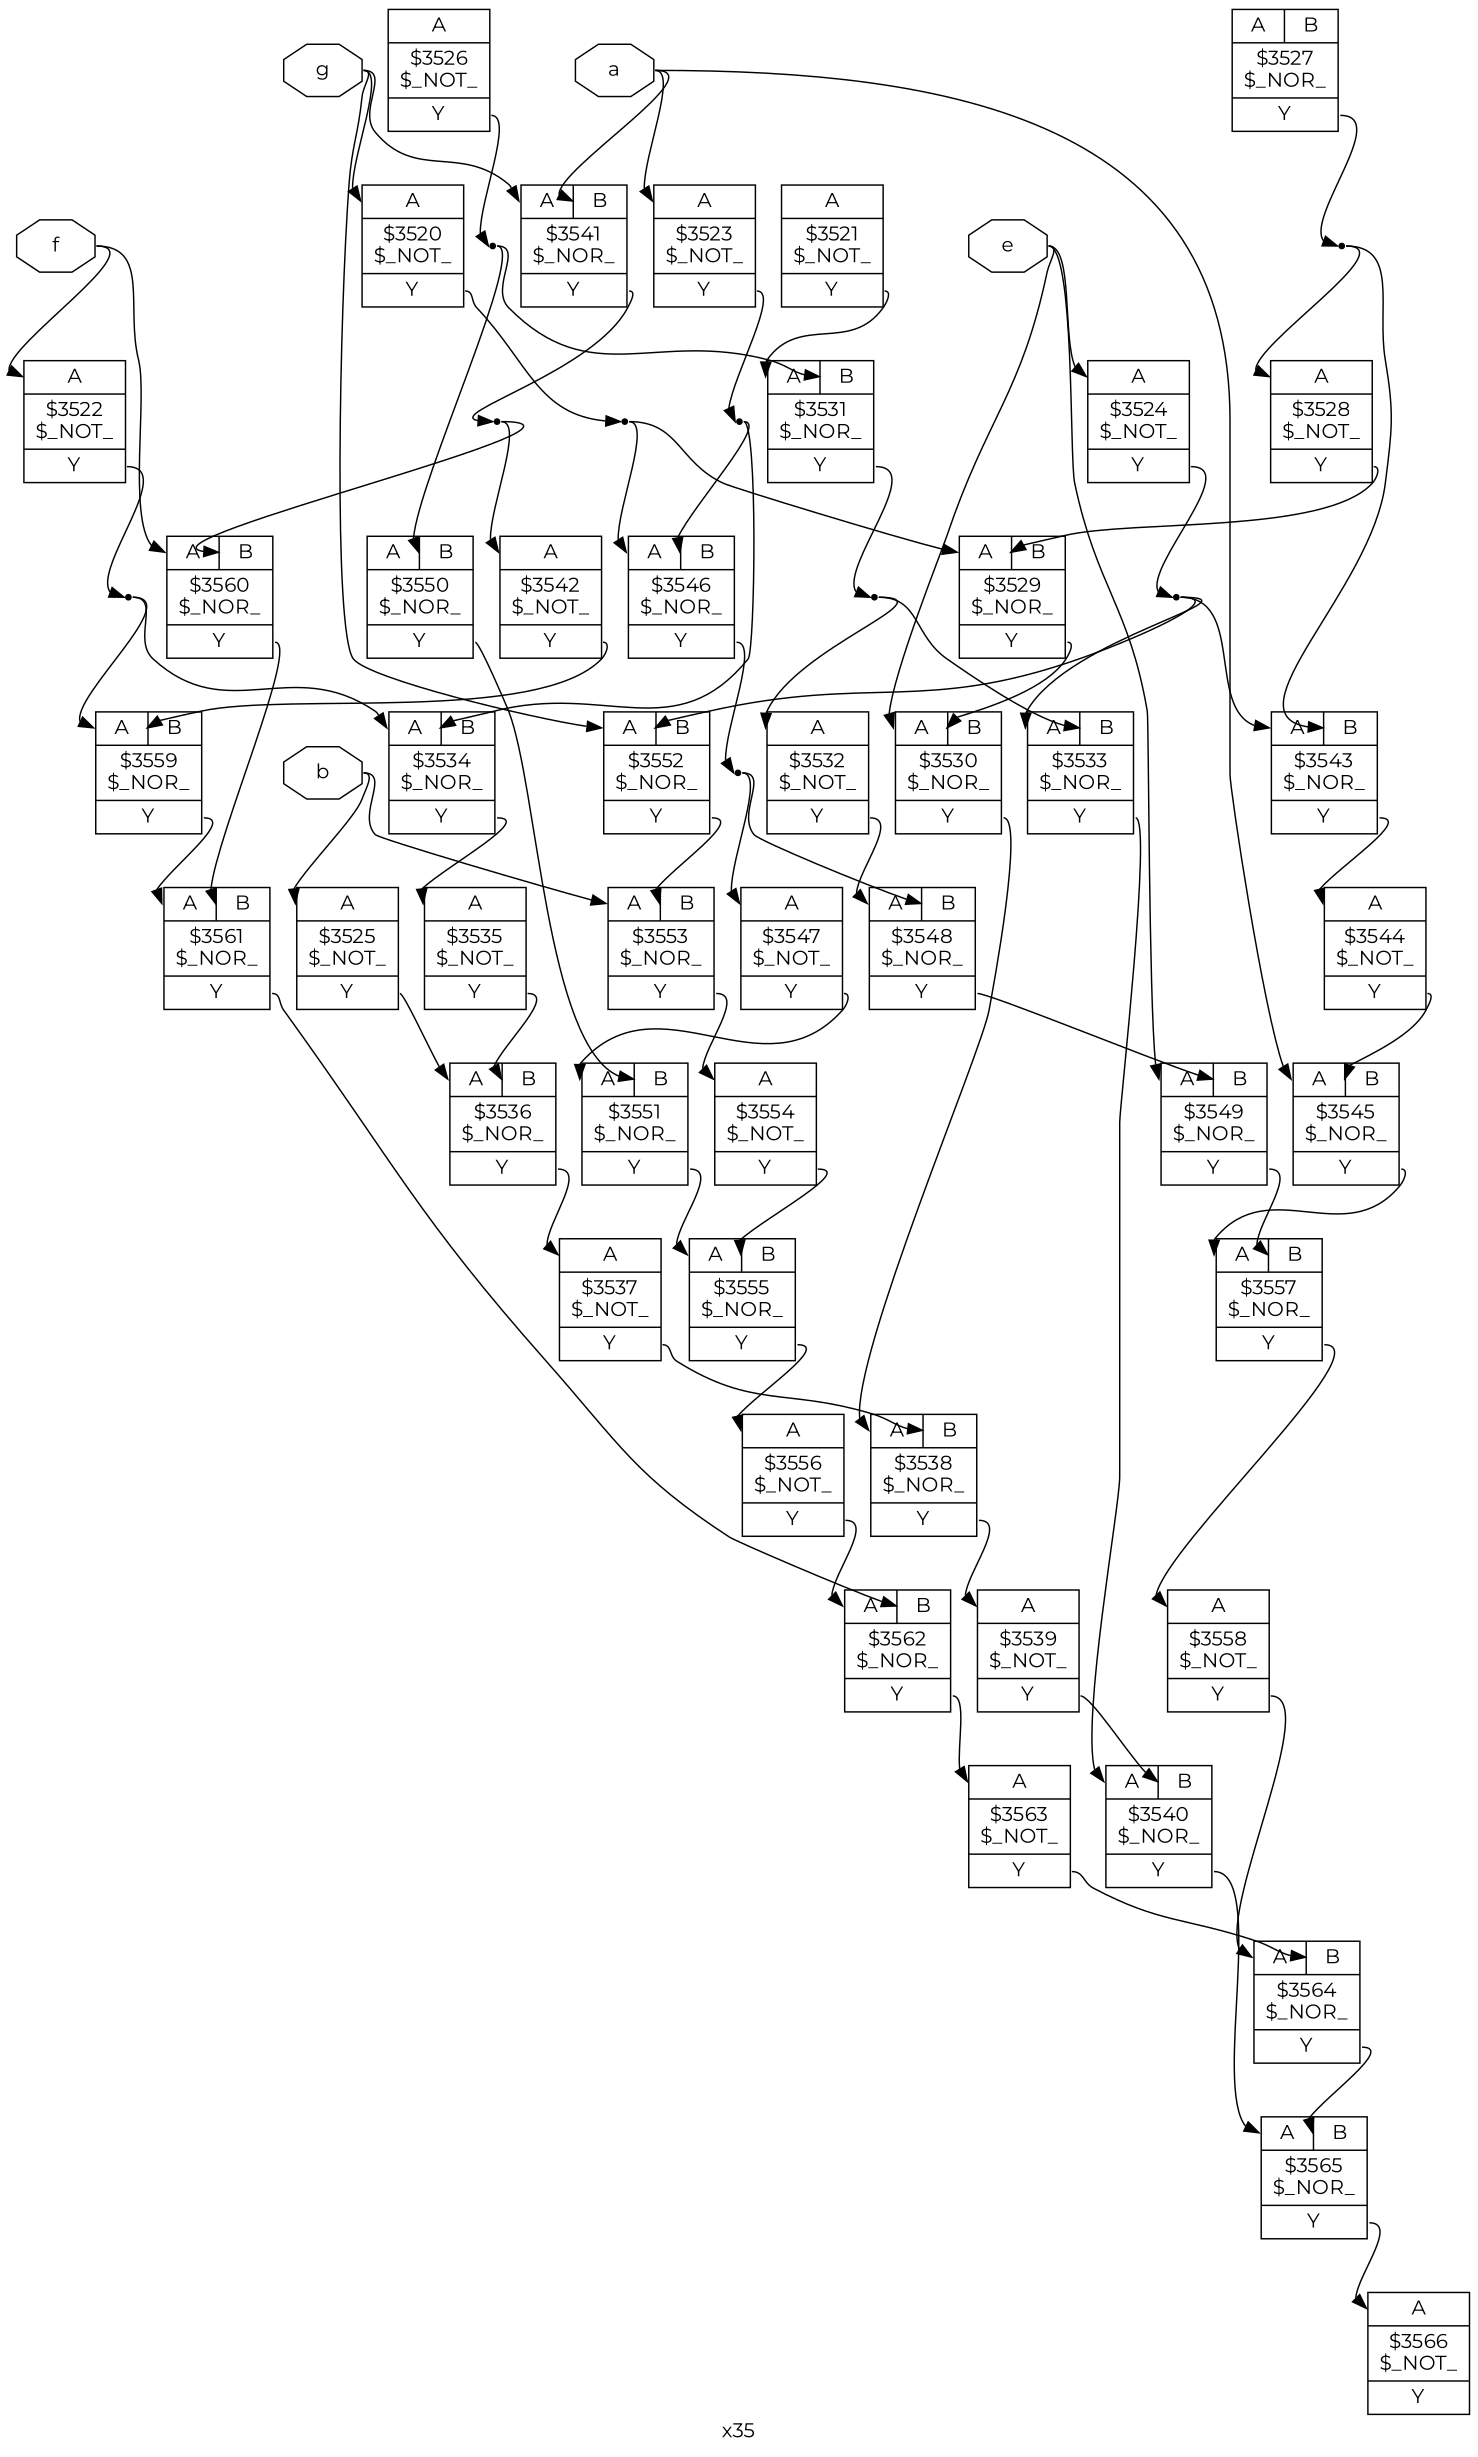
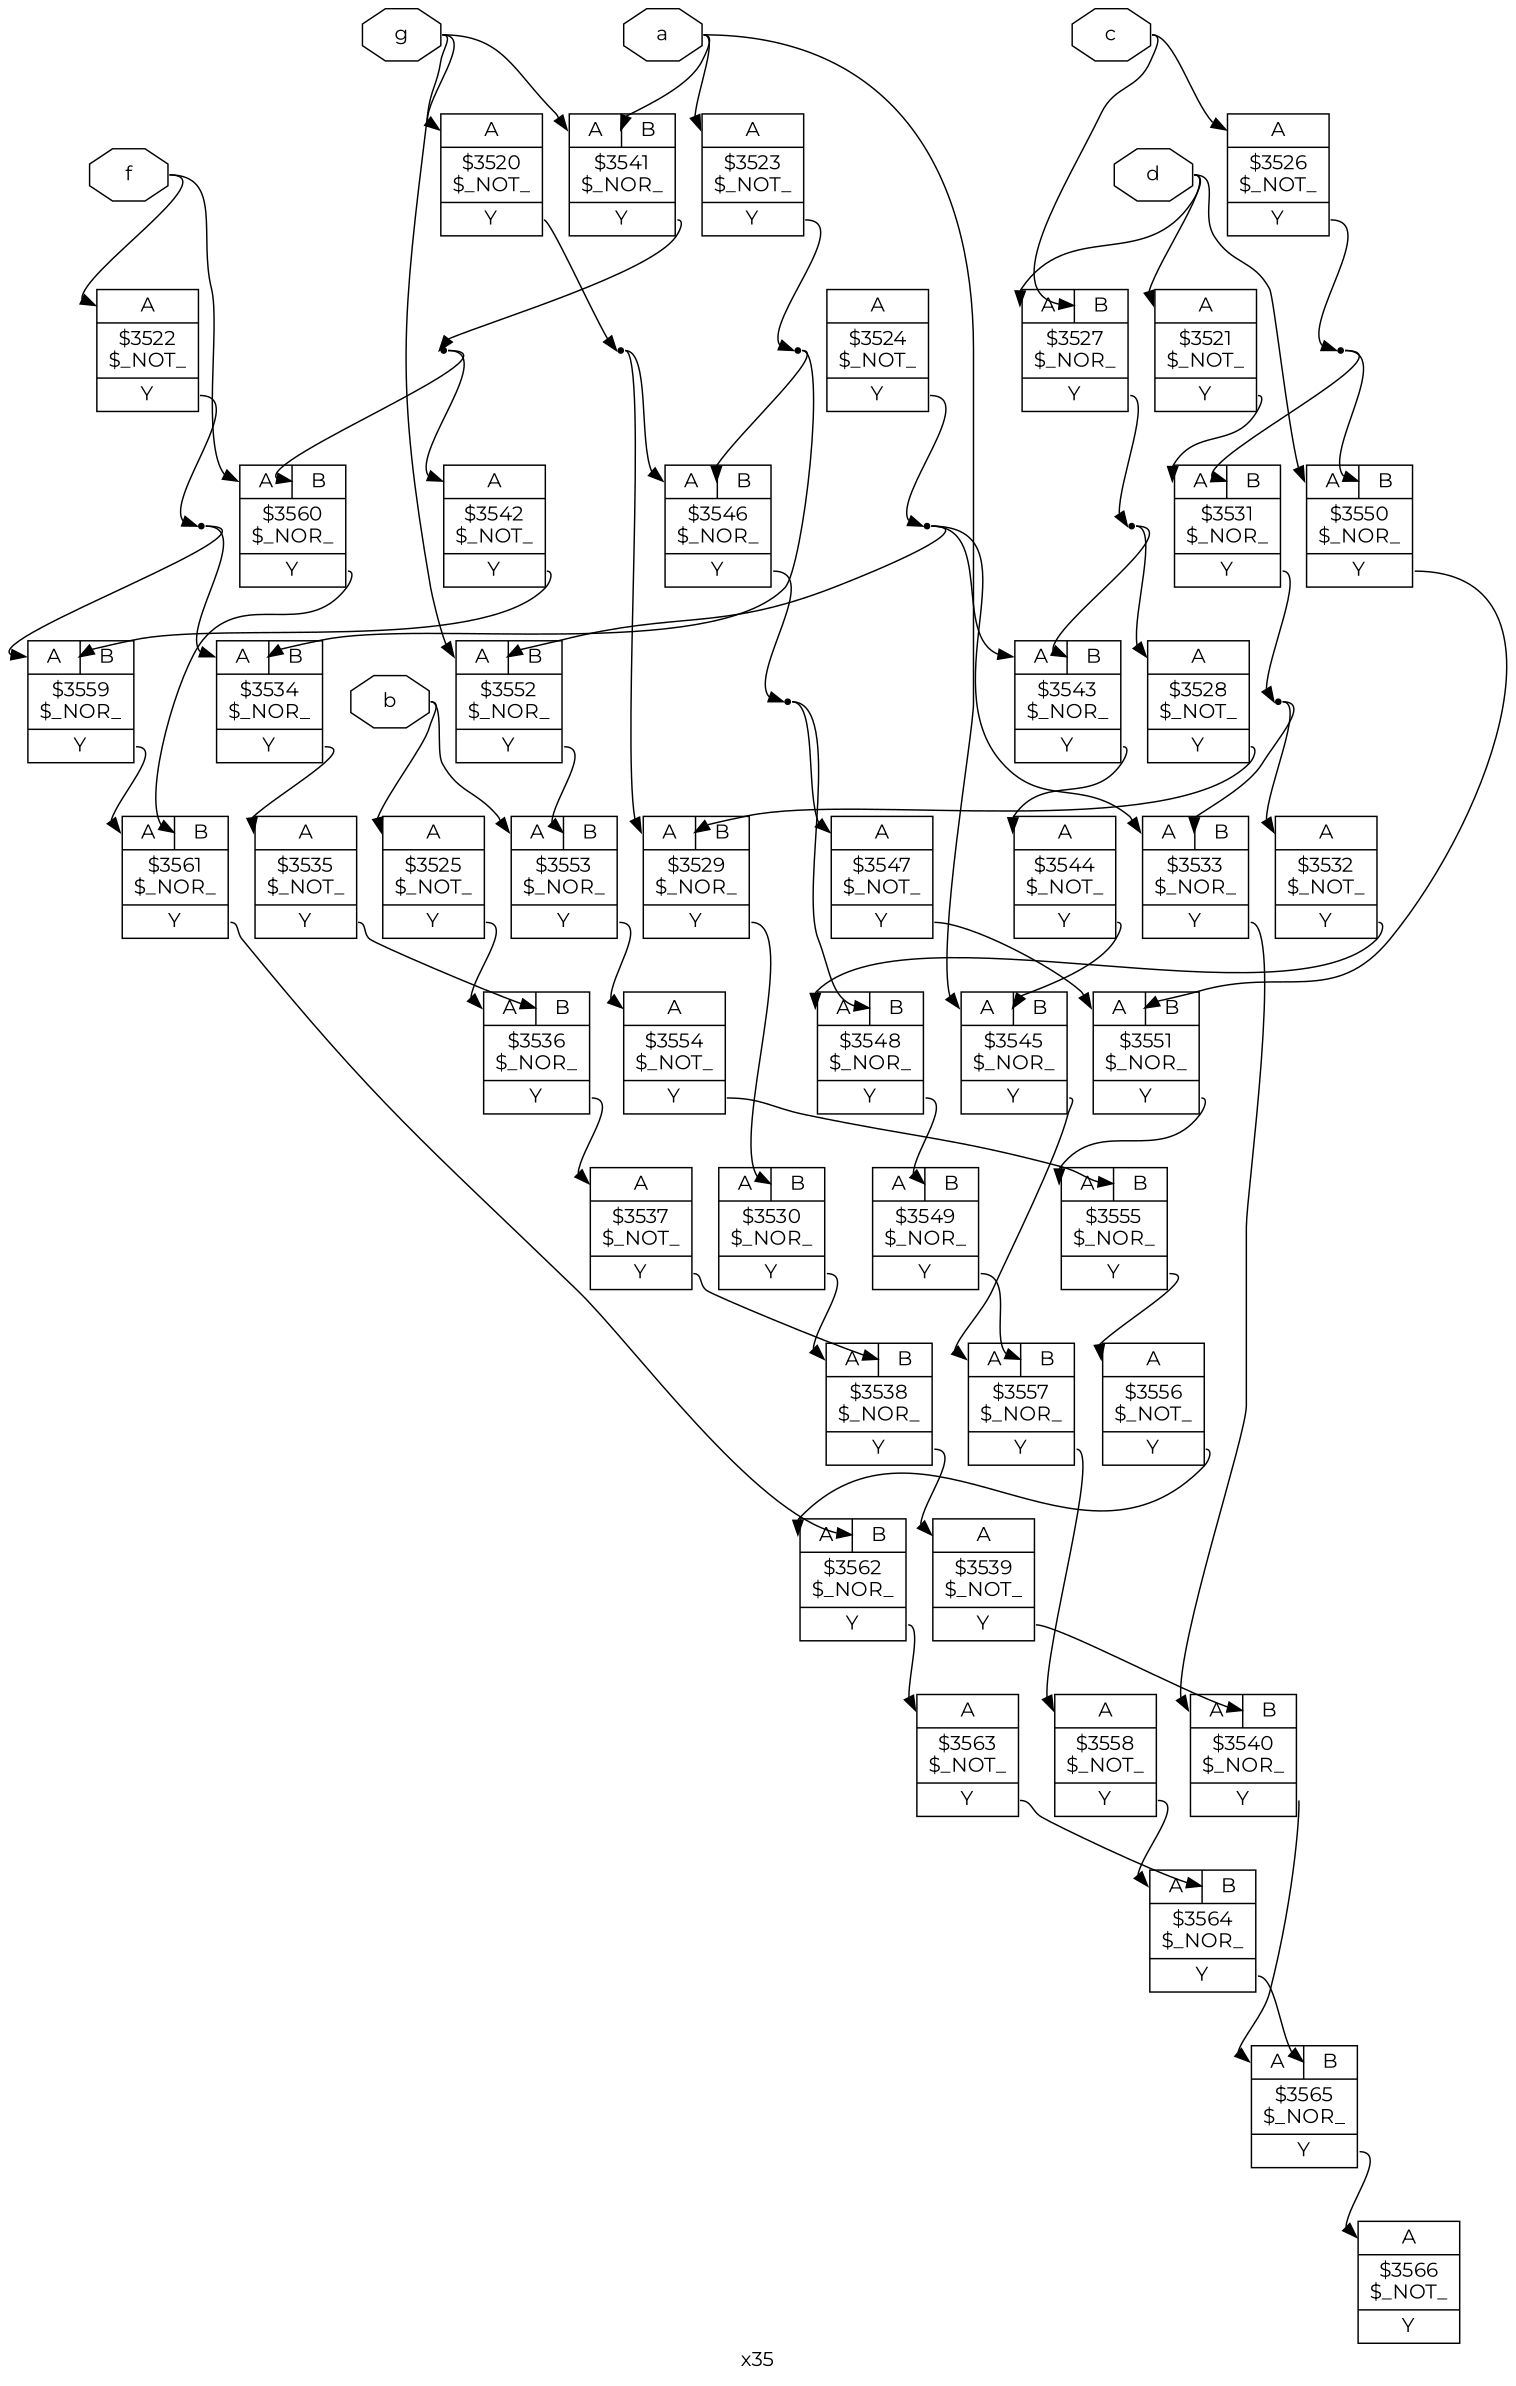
node "c": added
node "d": added
node "e": removed
